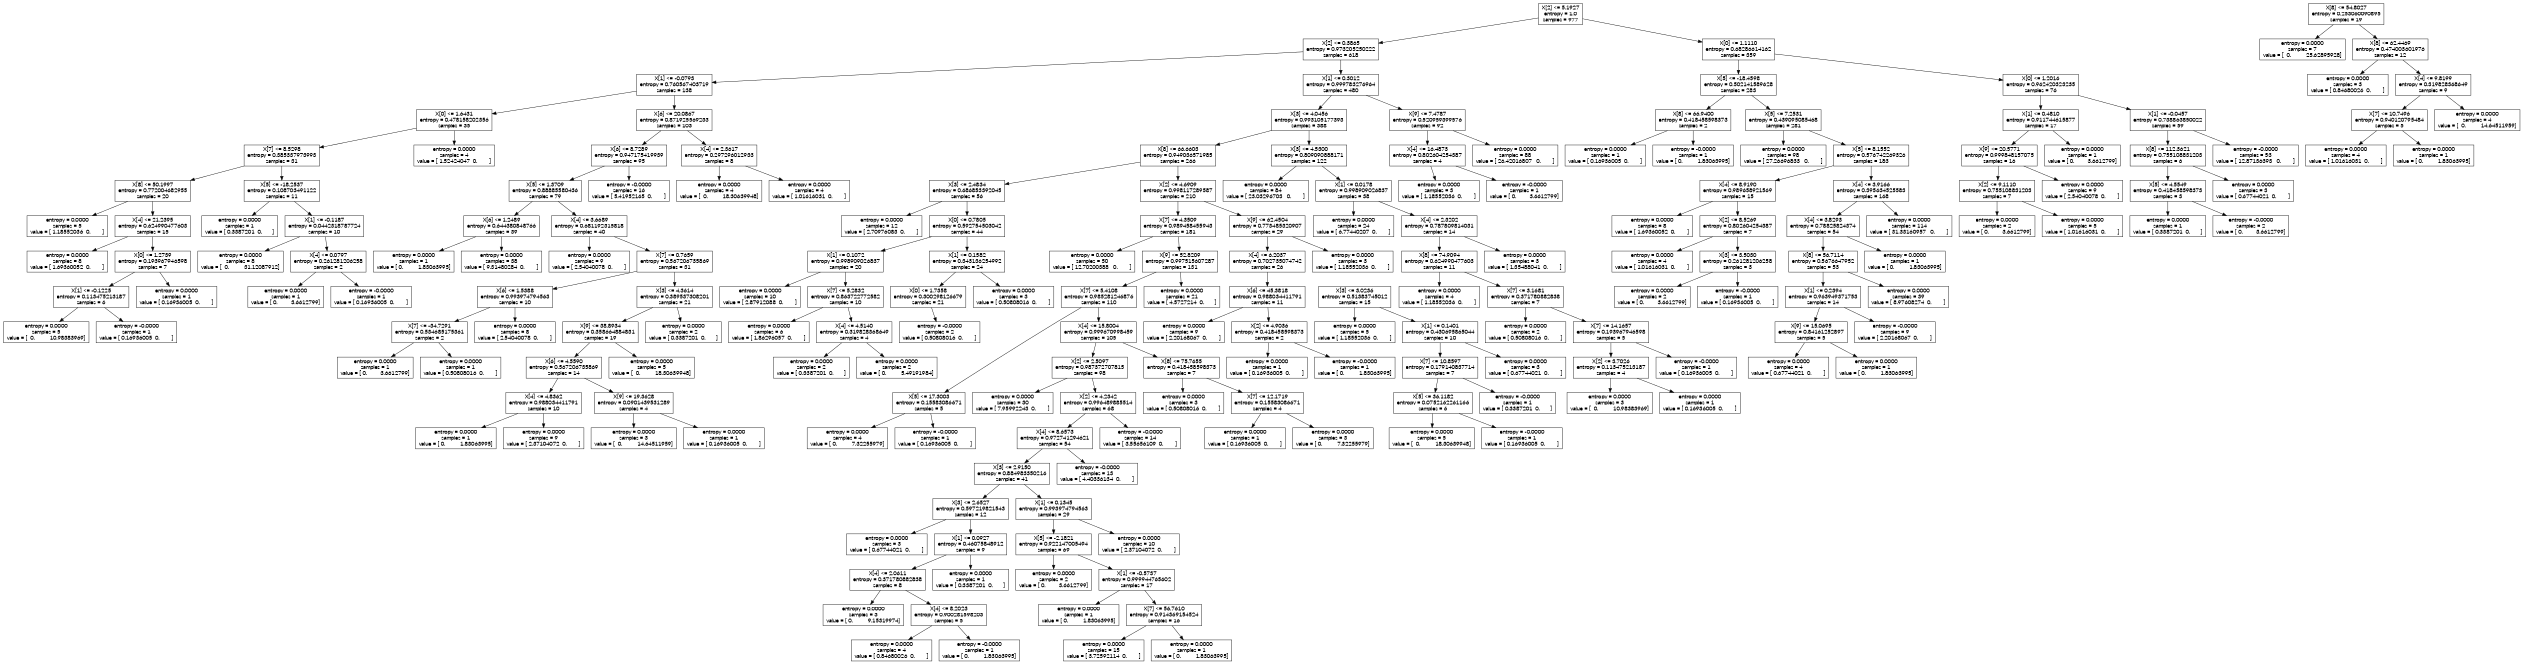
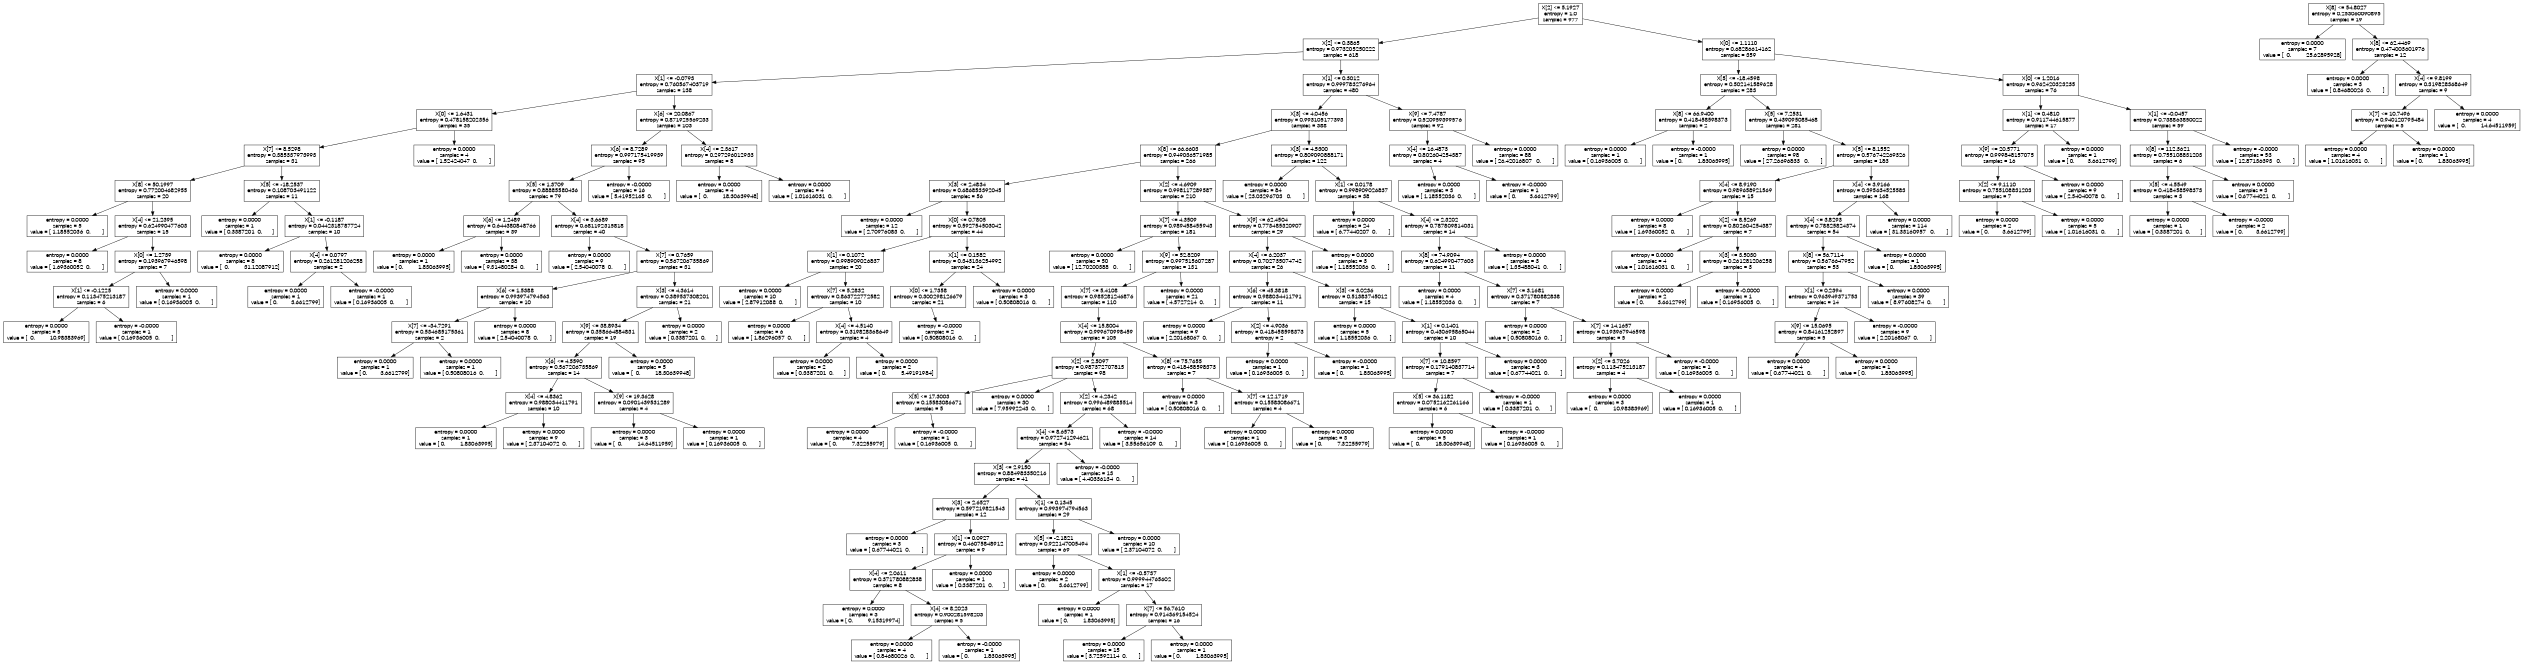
node "X[6] <= 8.7289 entropy = 0.947175419939 samples = 95": label "X[6] <= 8.7289 entropy = 0.947175419939 samples = 95" -> "X[6] <= 8.7289 entropy = 0.997175419939 samples = 95"
edge "X[4] <= 6.2037 entropy = 0.702735074742 samples = 26" -> "X[3] <= 3.0236 entropy = 0.51383745012 samples = 15": added
node "X[2] <= 4.9036 entropy = 0.418458598373 samples = 2": label "X[2] <= 4.9036 entropy = 0.418458598373 samples = 2" -> "X[2] <= 4.9036 entropy = 0.418458598373 entropy = 2"
edge "X[7] <= 5.4108 entropy = 0.985281246876 samples = 110" -> "X[5] <= 17.3003 entropy = 0.15583086671 samples = 5": now "X[2] <= 2.5097 entropy = 0.987372707815 samples = 98" -> "X[5] <= 17.3003 entropy = 0.15583086671 samples = 5"
